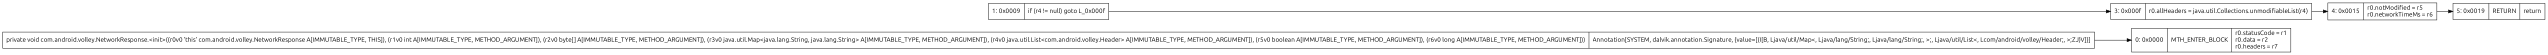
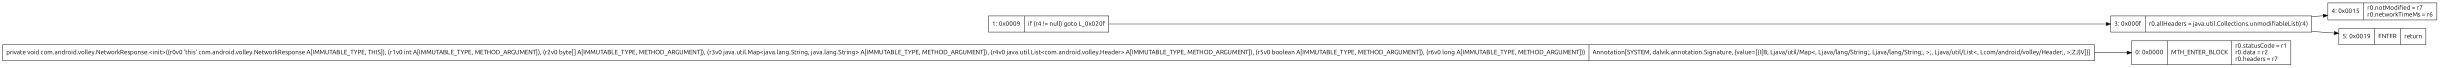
node "4: 0x0015": text "r0.notModified = r5" -> "r0.notModified = r7"
node "1: 0x0009": text "if (r4 != null) goto L_0x000f" -> "if (r4 != null) goto L_0x020f"
edge "4: 0x0015" -> "5: 0x0019": now "3: 0x000f" -> "5: 0x0019"
node "5: 0x0019": text "RETURN" -> "ENTER"
